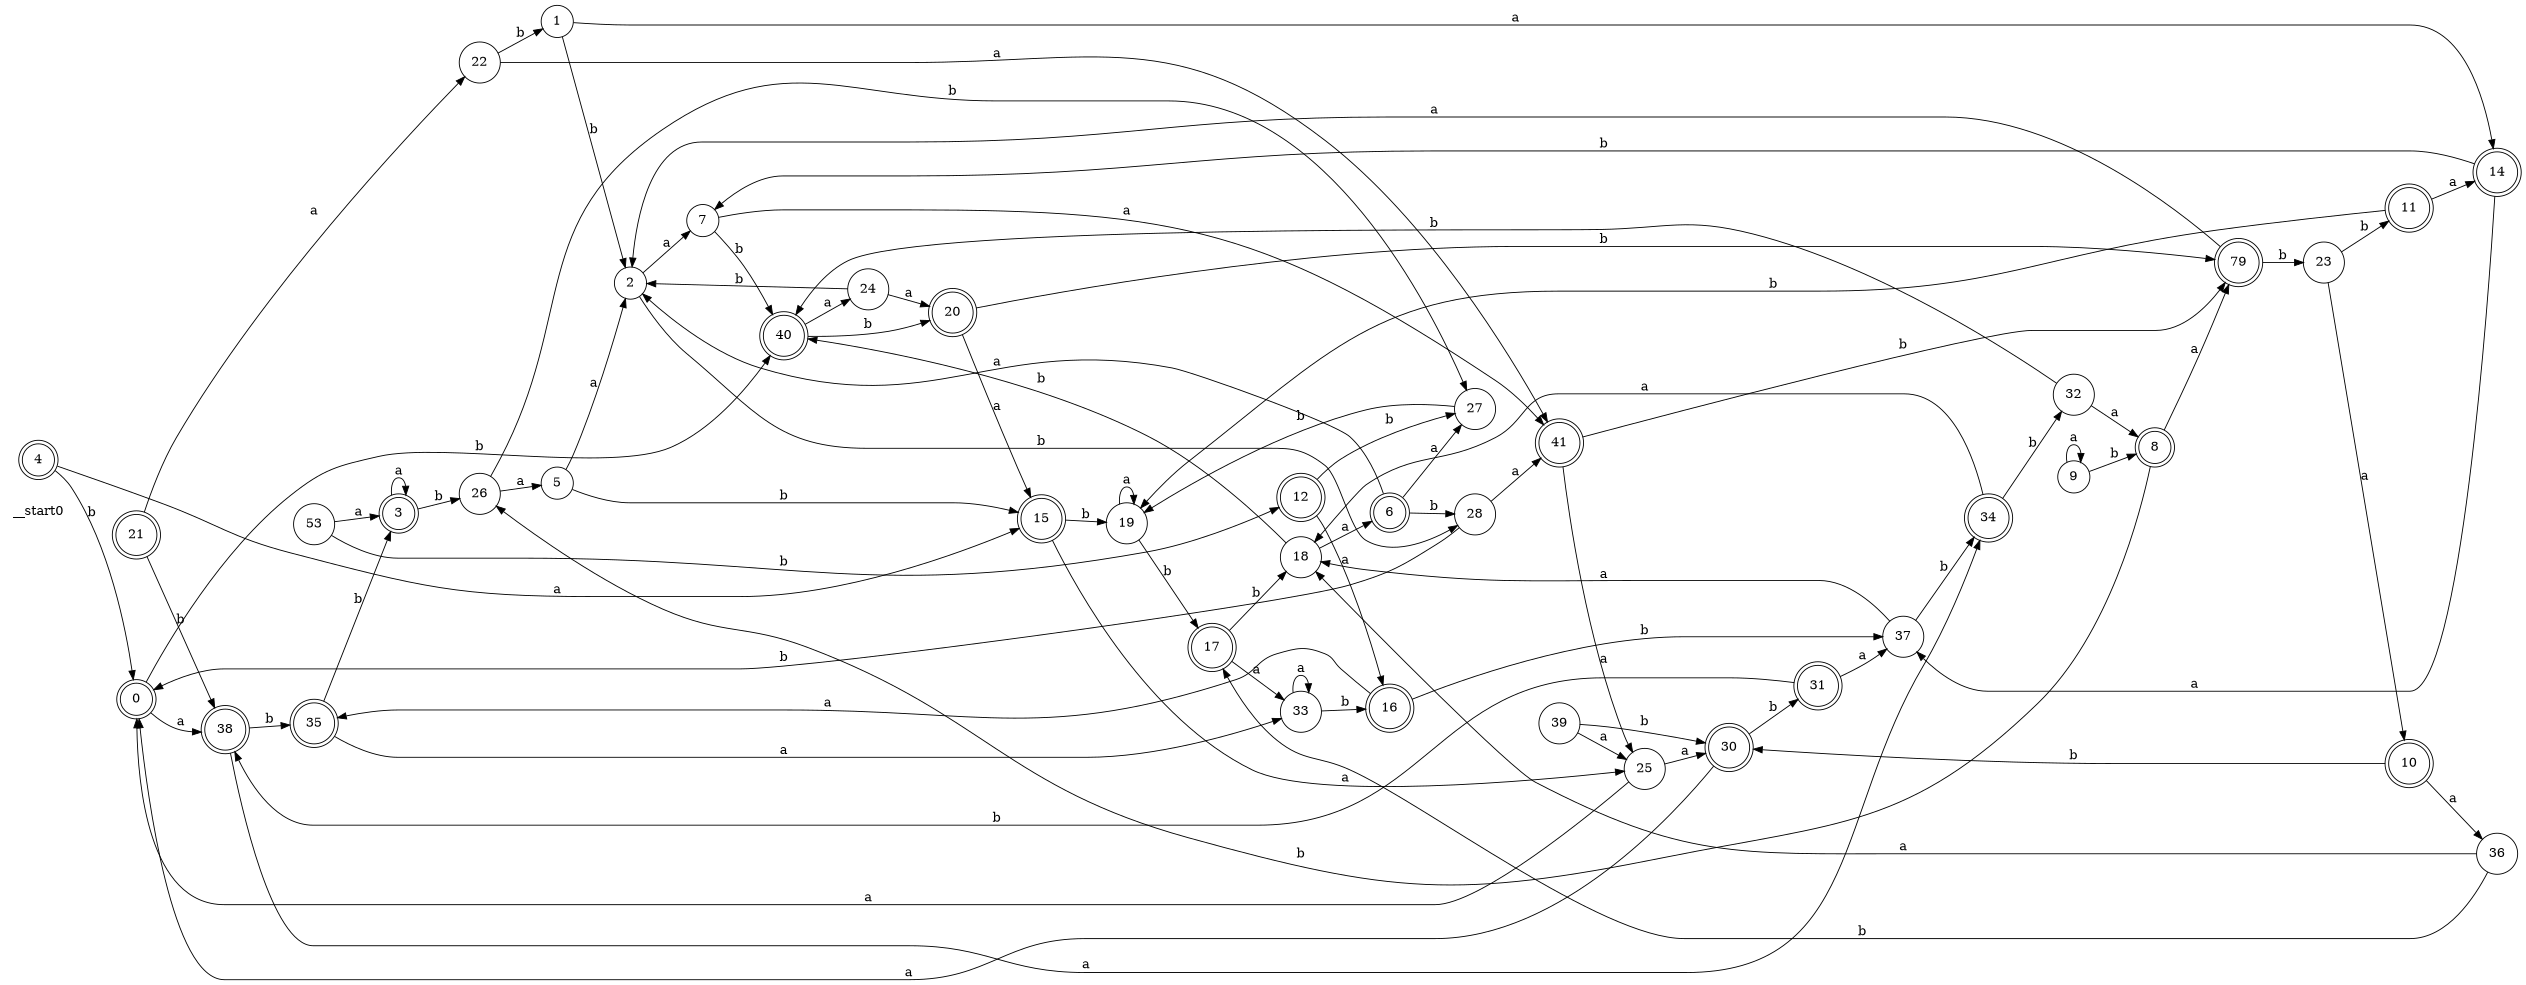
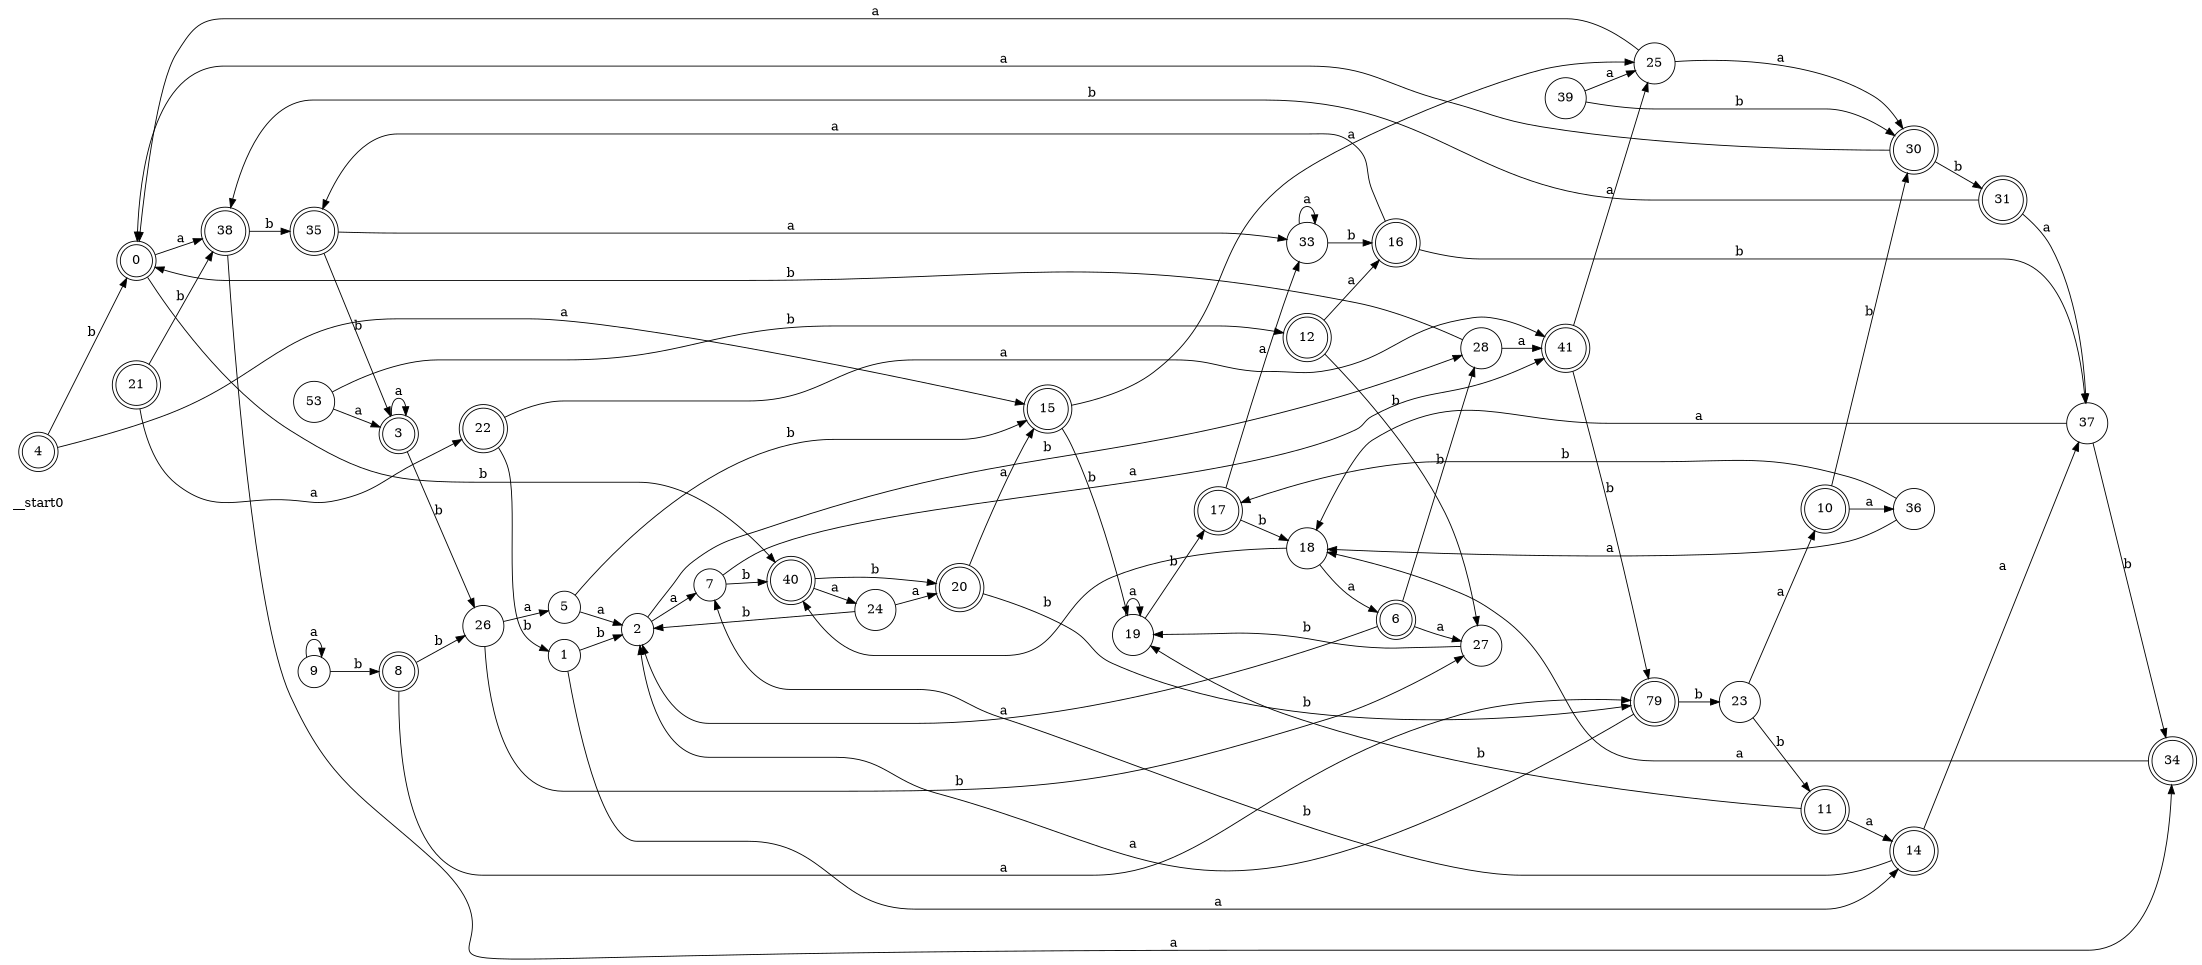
node "22": shape circle -> doublecircle
node "32": removed
